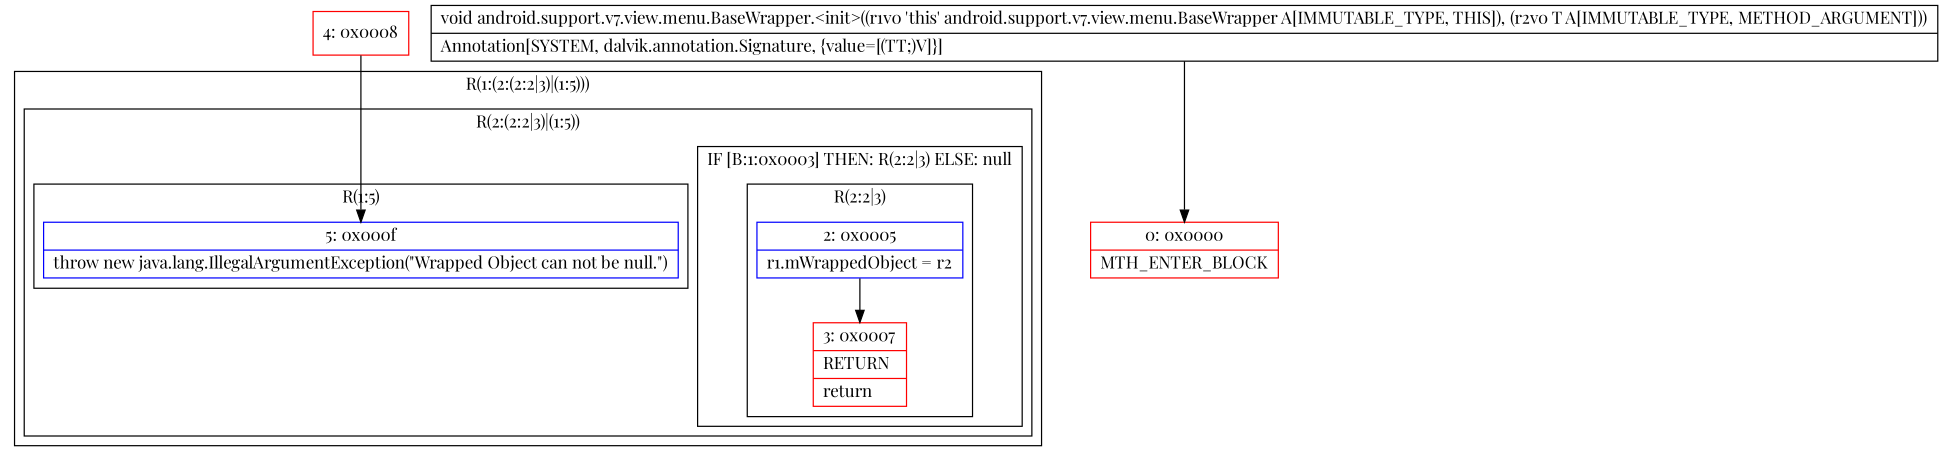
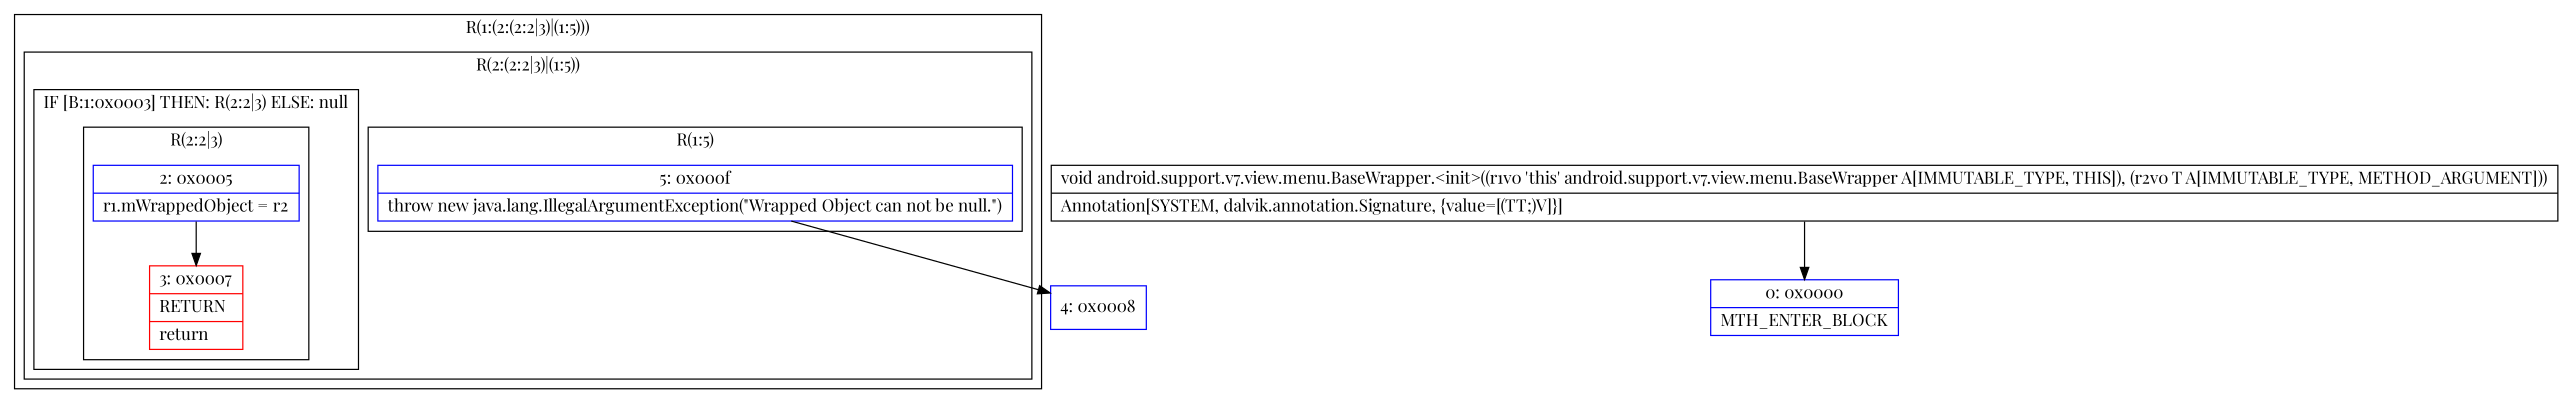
node "4: 0x0008": color red -> blue
edge "4: 0x0008" -> "5: 0x000f": reversed
node "0: 0x0000": color red -> blue
